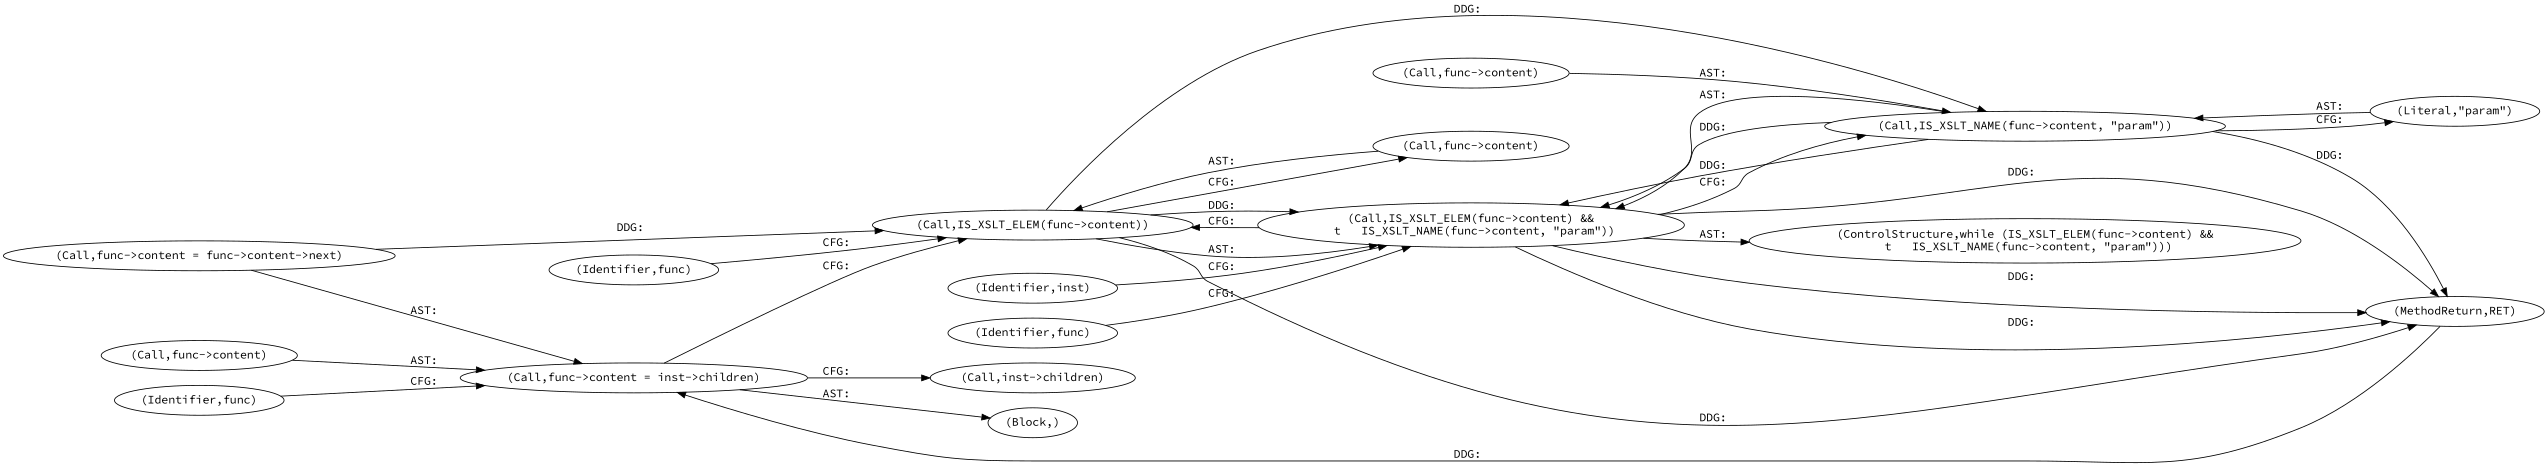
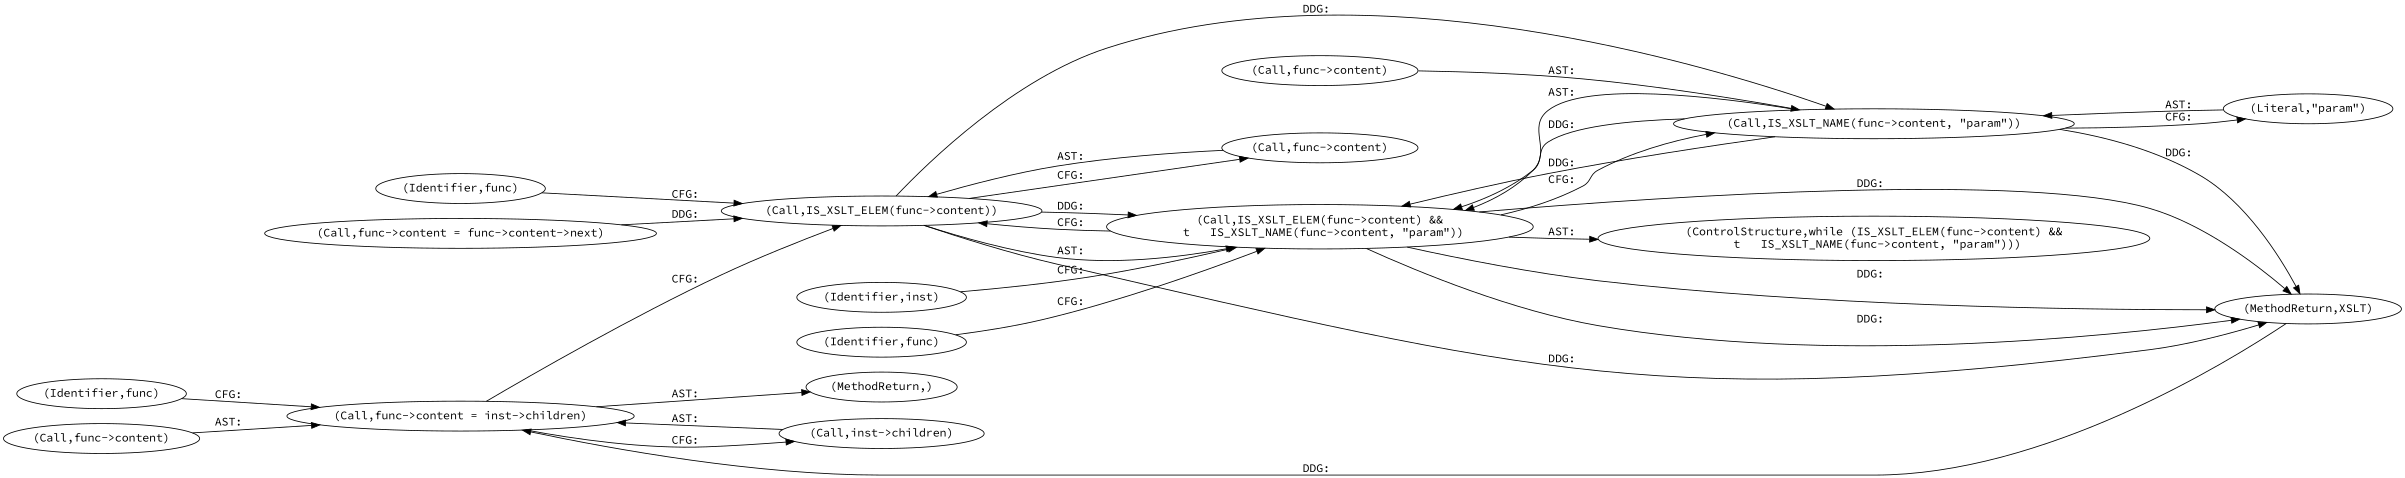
node "(MethodReturn,RET)": label "(MethodReturn,RET)" -> "(MethodReturn,XSLT)"
edge "(Call,func->content = func->content->next)" -> "(Call,func->content = inst->children)": now "(Call,inst->children)" -> "(Call,func->content = inst->children)"
node "(Block,)": label "(Block,)" -> "(MethodReturn,)"
